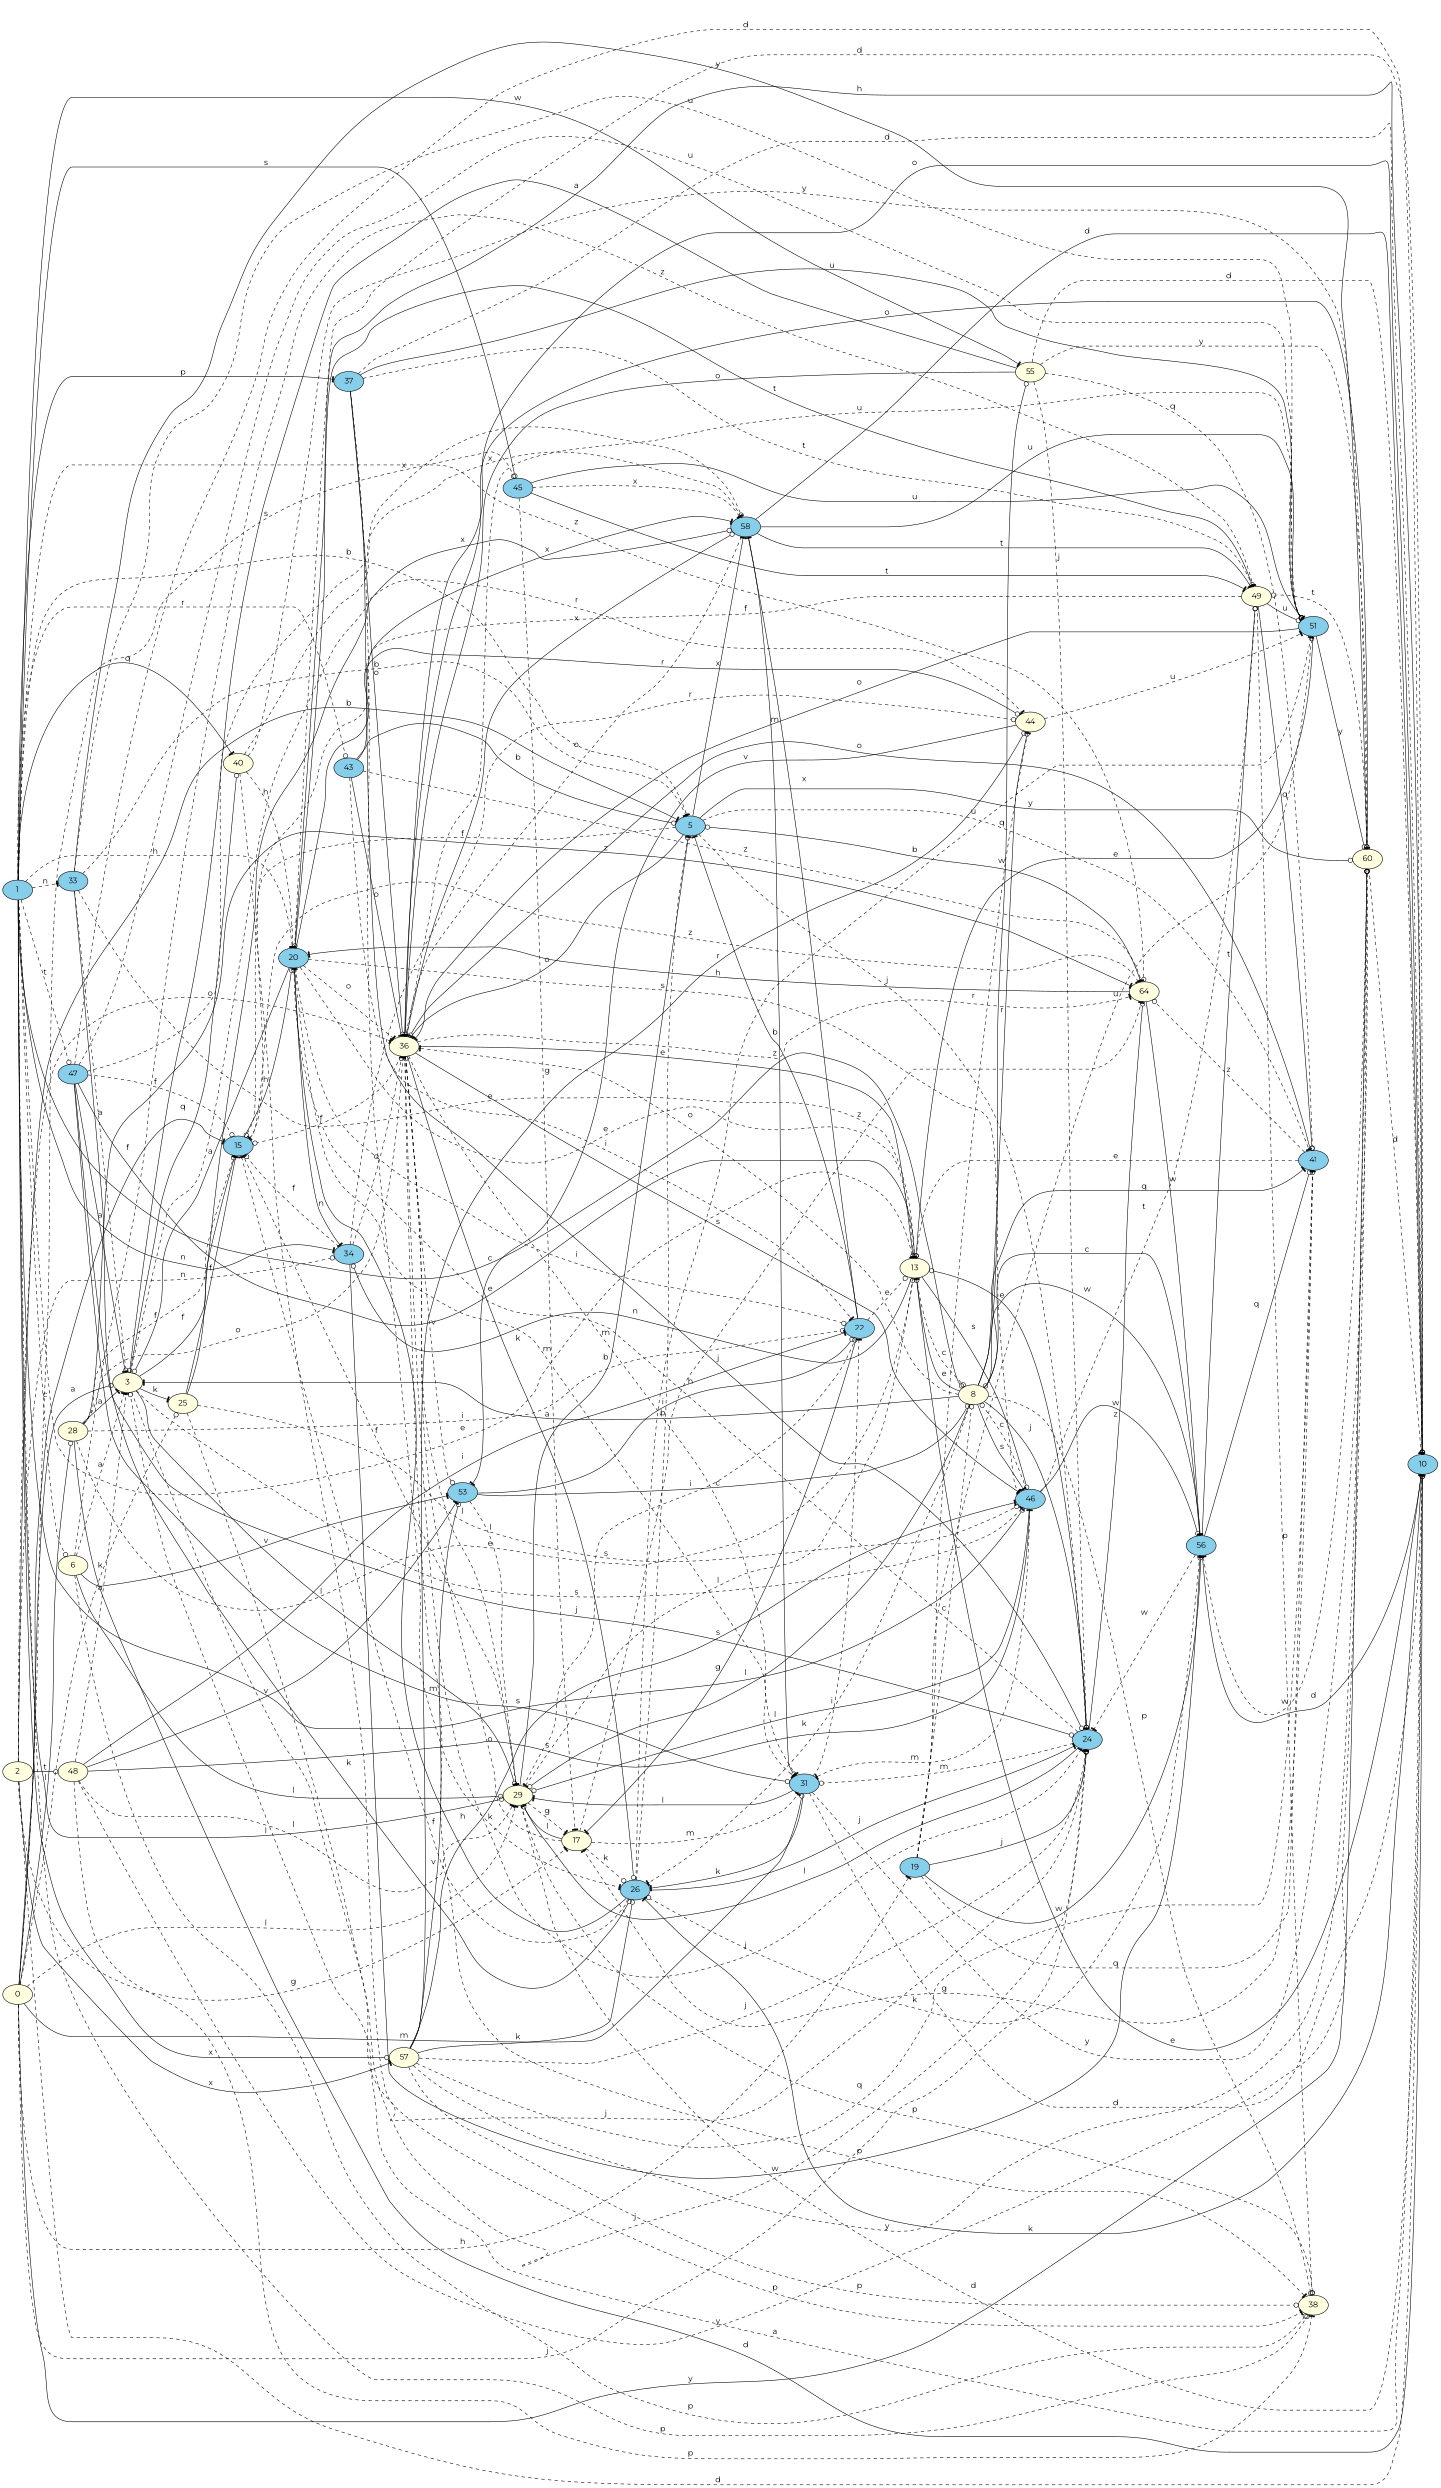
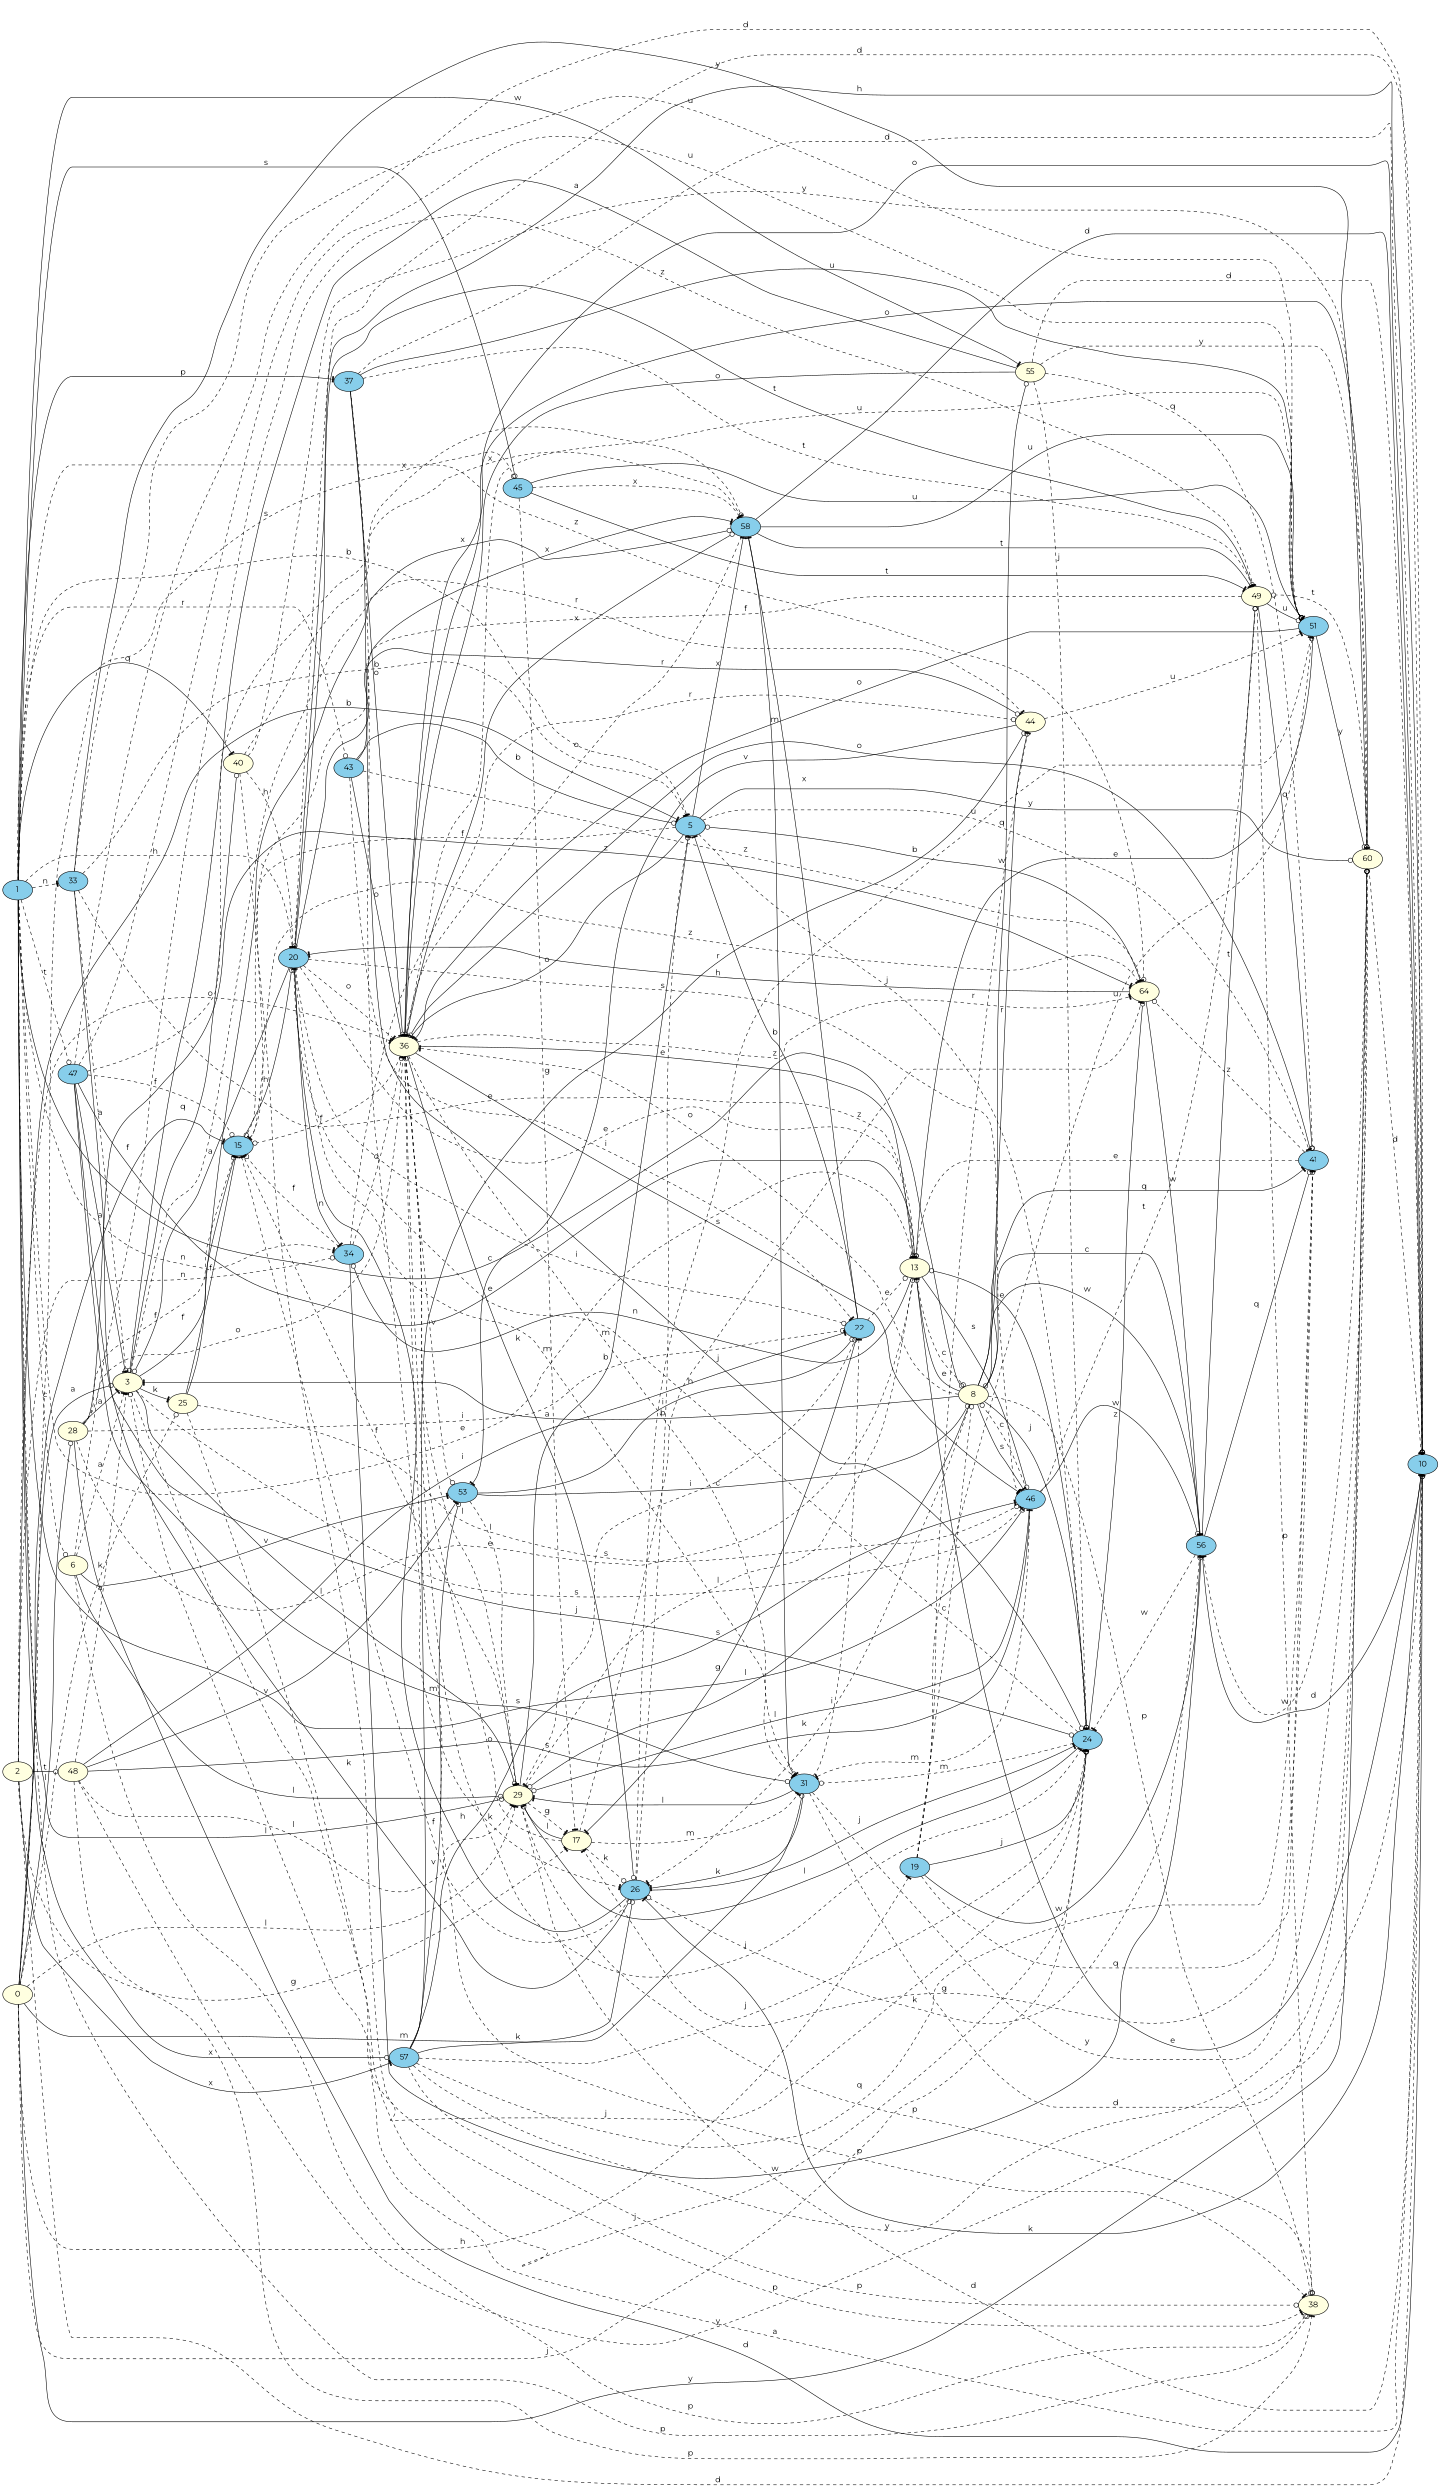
edge "1" -> "34": style solid -> dashed
node "57": fillcolor lightyellow -> skyblue
